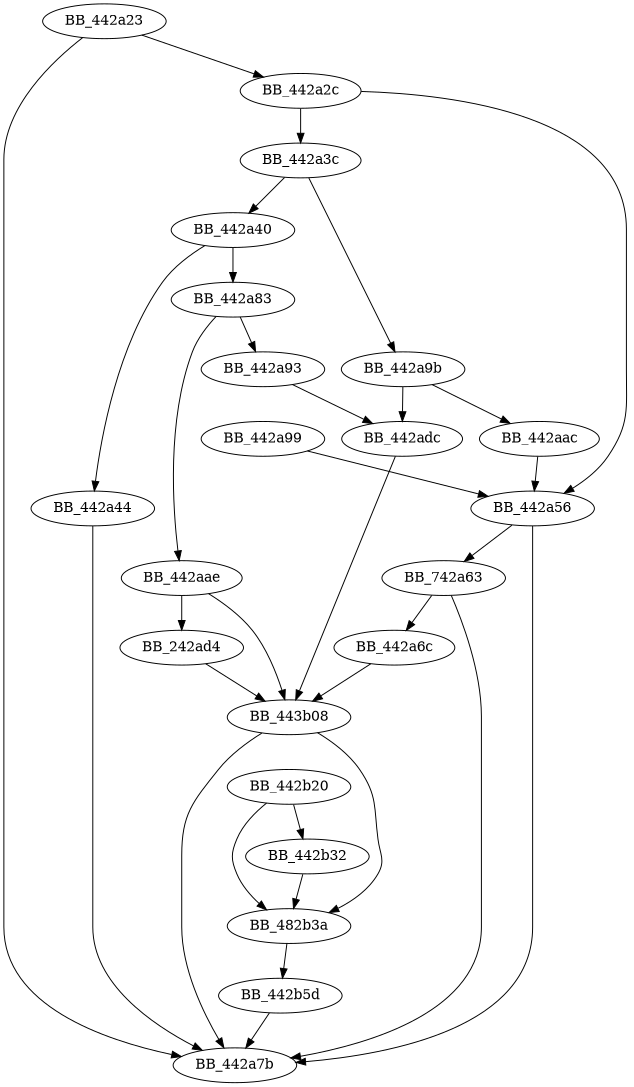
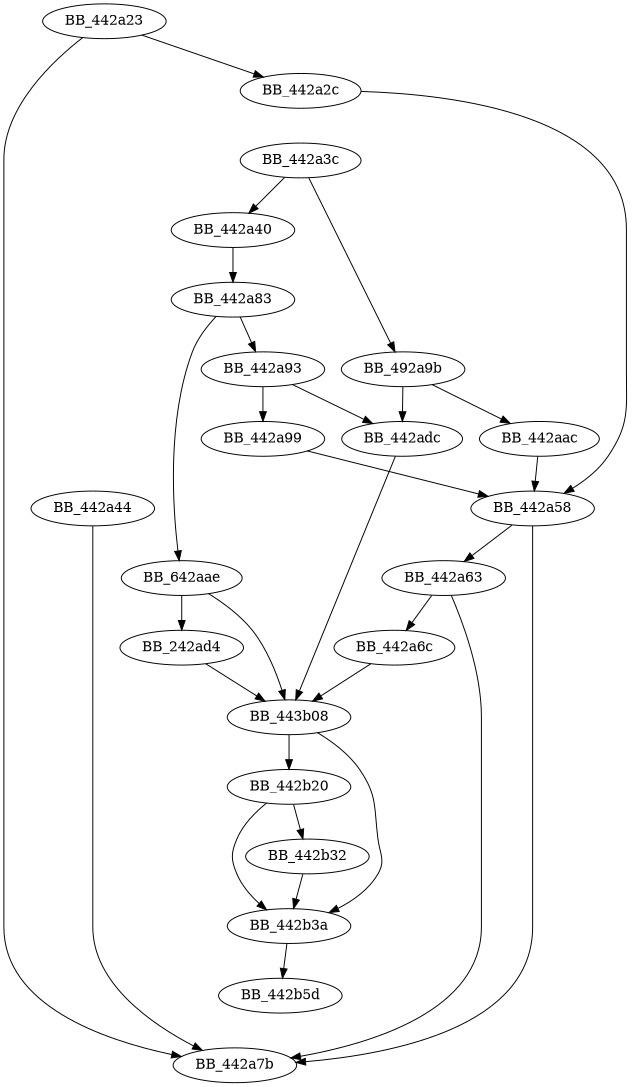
edge "BB_442a2c" -> "BB_442a3c": removed
edge "BB_442a40" -> "BB_442a44": removed
node "BB_442a9b": label "BB_442a9b" -> "BB_492a9b"
edge "BB_442a93" -> "BB_442a99": added
node "BB_442a56": label "BB_442a56" -> "BB_442a58"
node "BB_442aae": label "BB_442aae" -> "BB_642aae"
node "BB_742a63": label "BB_742a63" -> "BB_442a63"
edge "BB_443b08" -> "BB_442a7b": now "BB_443b08" -> "BB_442b20"
node "BB_482b3a": label "BB_482b3a" -> "BB_442b3a"
edge "BB_442b5d" -> "BB_442a7b": removed
